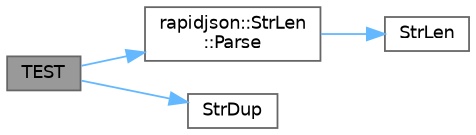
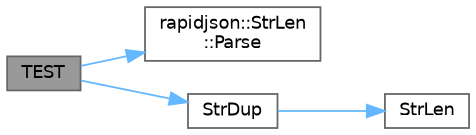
edge "rapidjson::StrLen ::Parse" -> "StrLen": now "StrDup" -> "StrLen"
